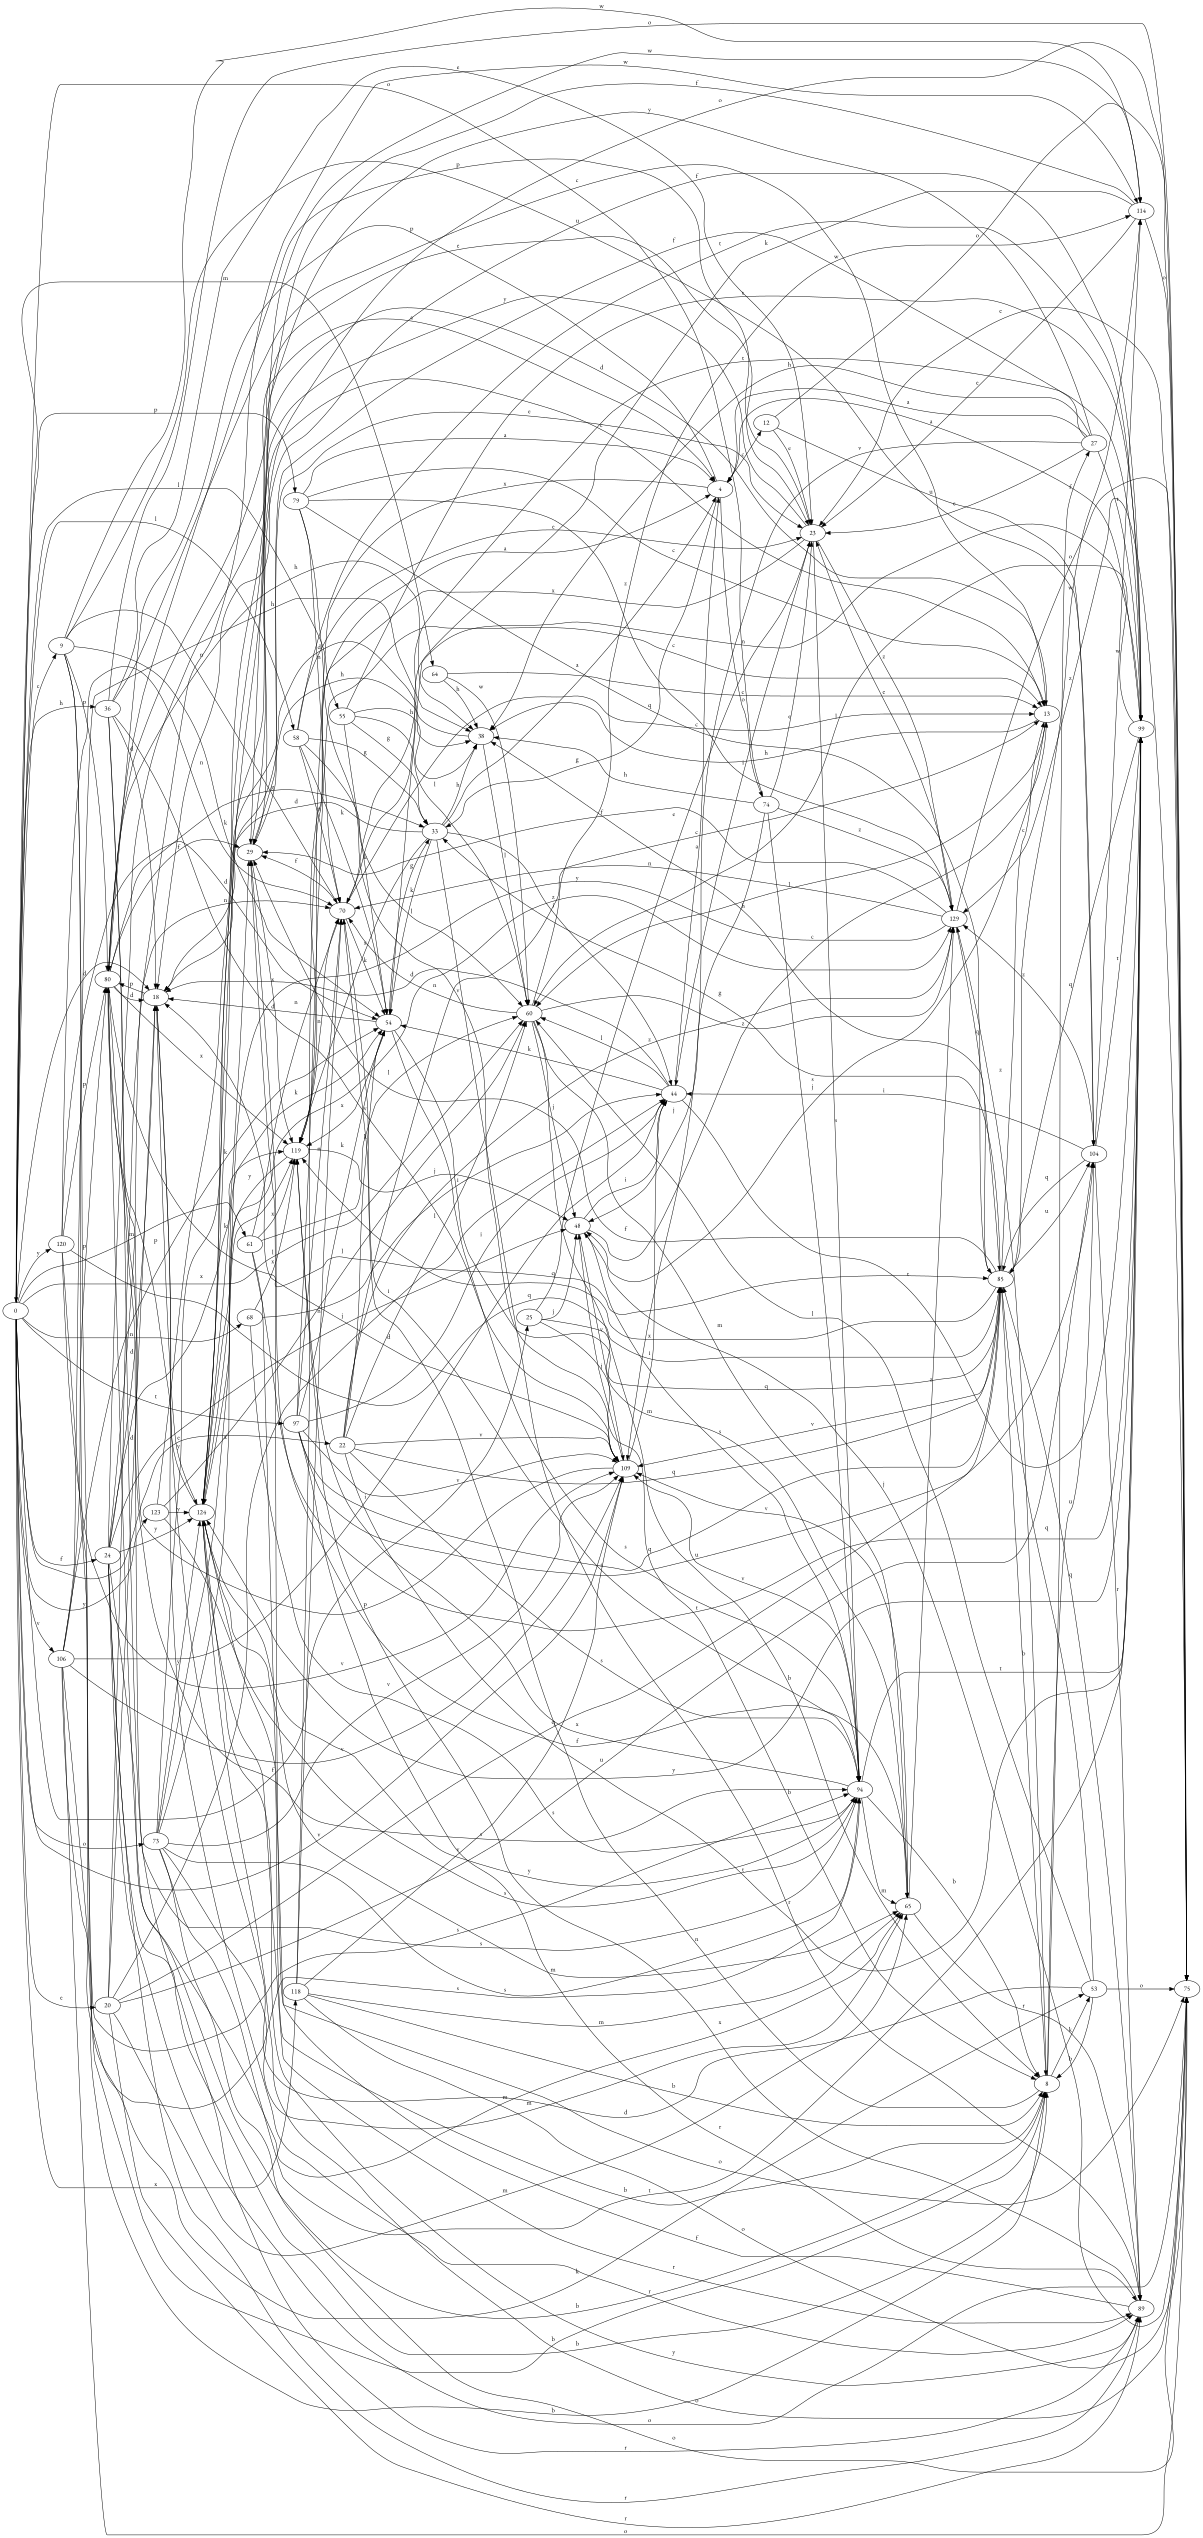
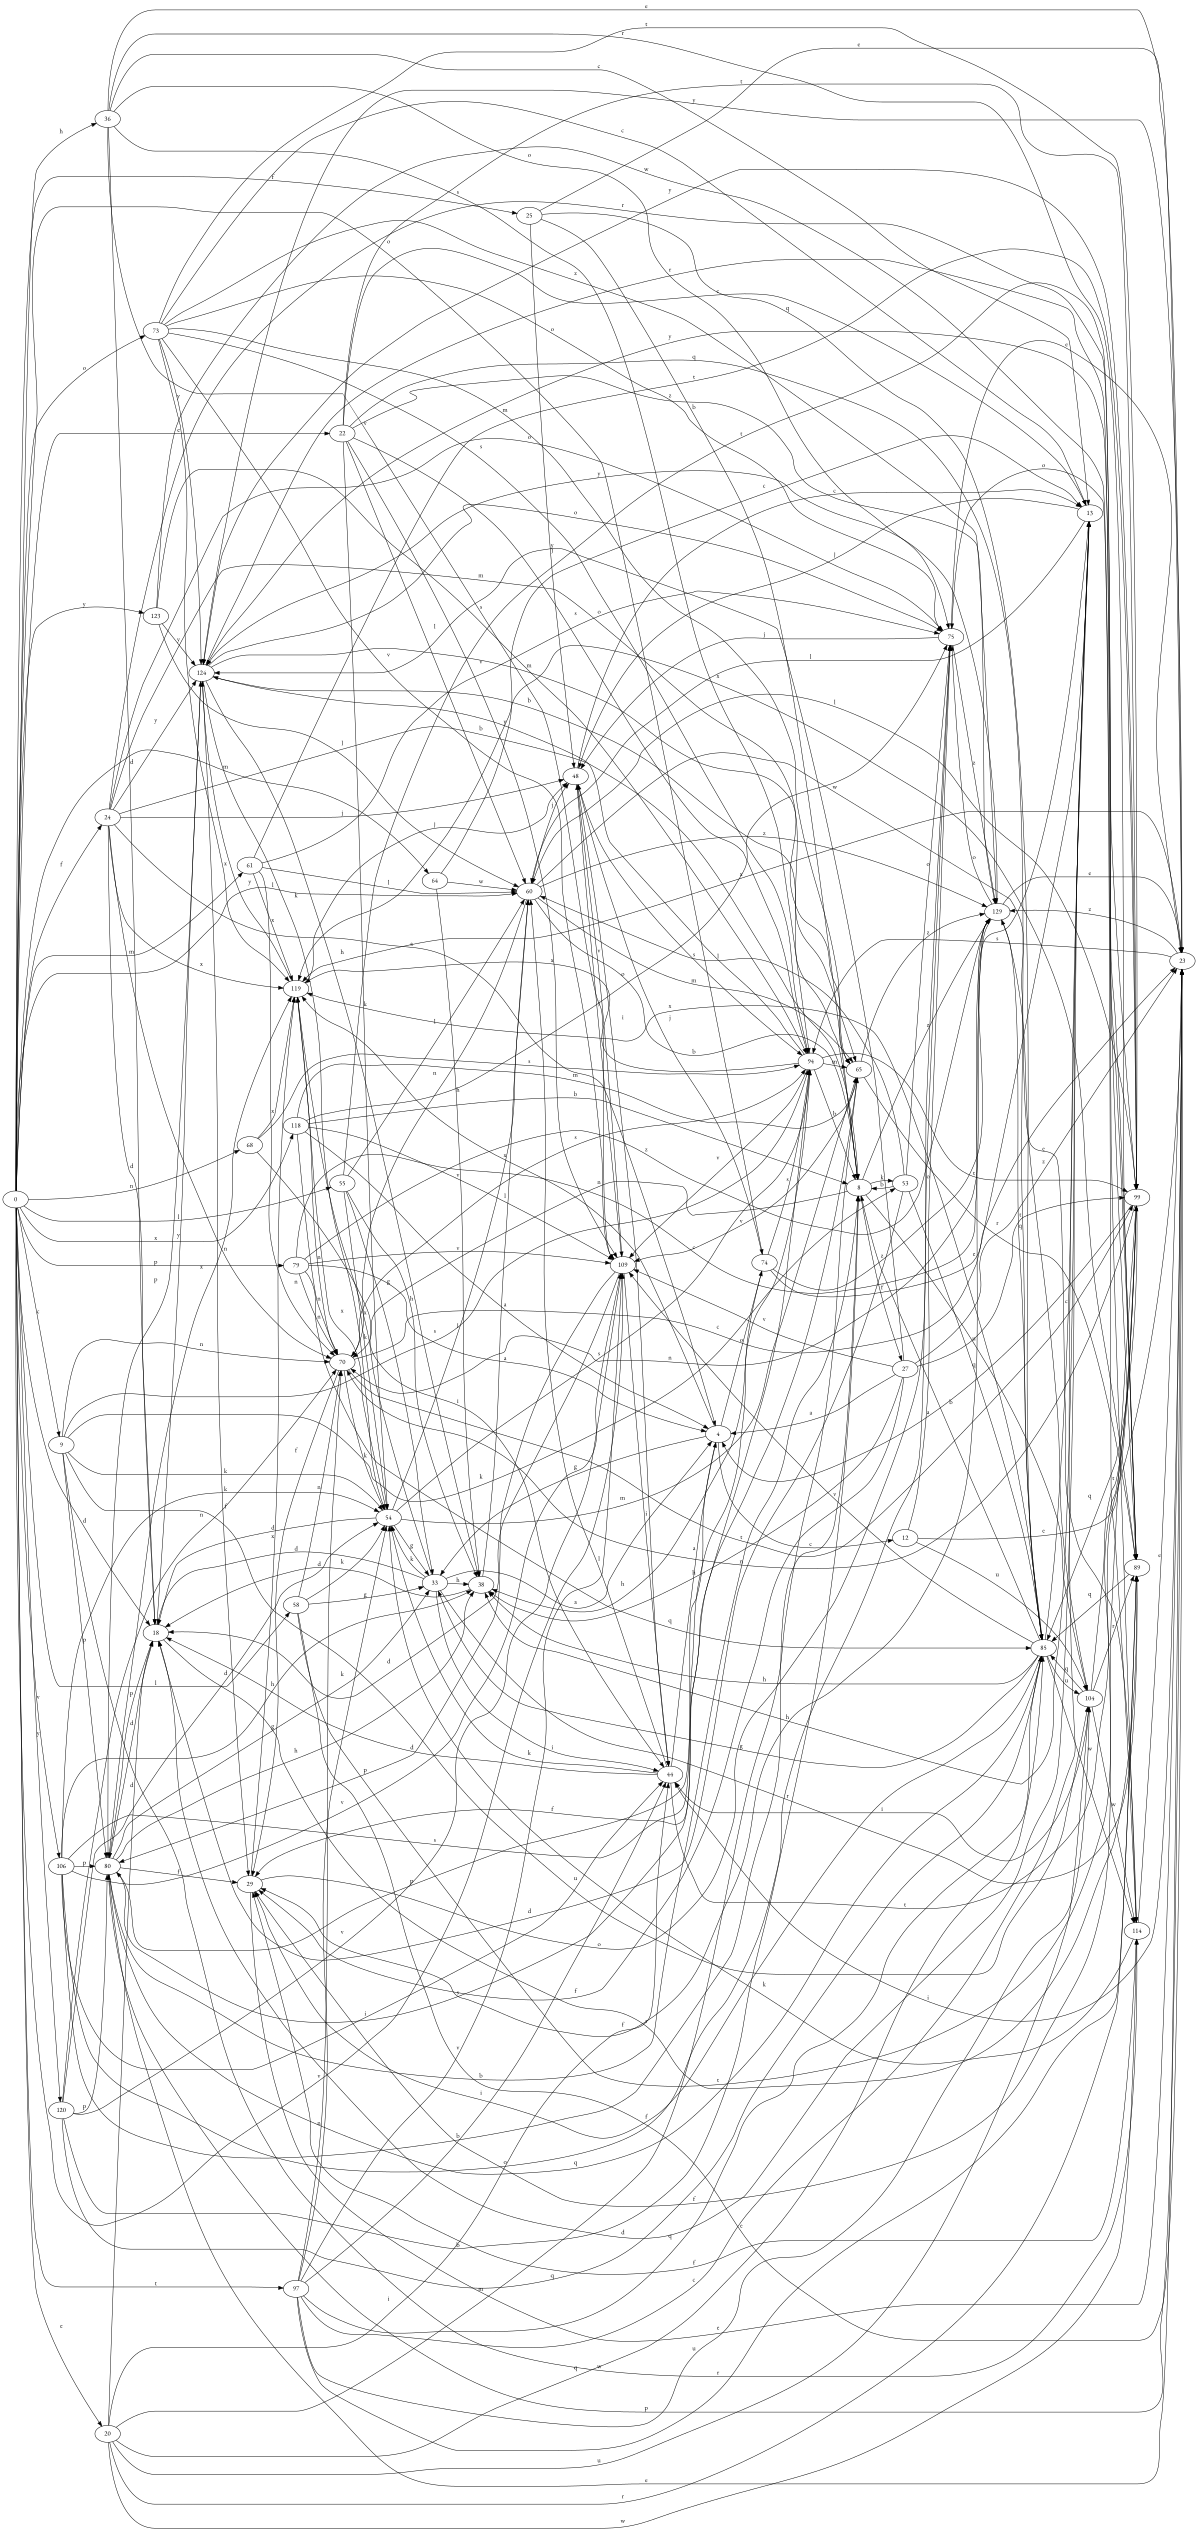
edge "74" -> "0": reversed
edge "58" -> "60": now "54" -> "60"
edge "124" -> "29": label "k" -> "f"
edge "89" -> "29": removed, label "f"
